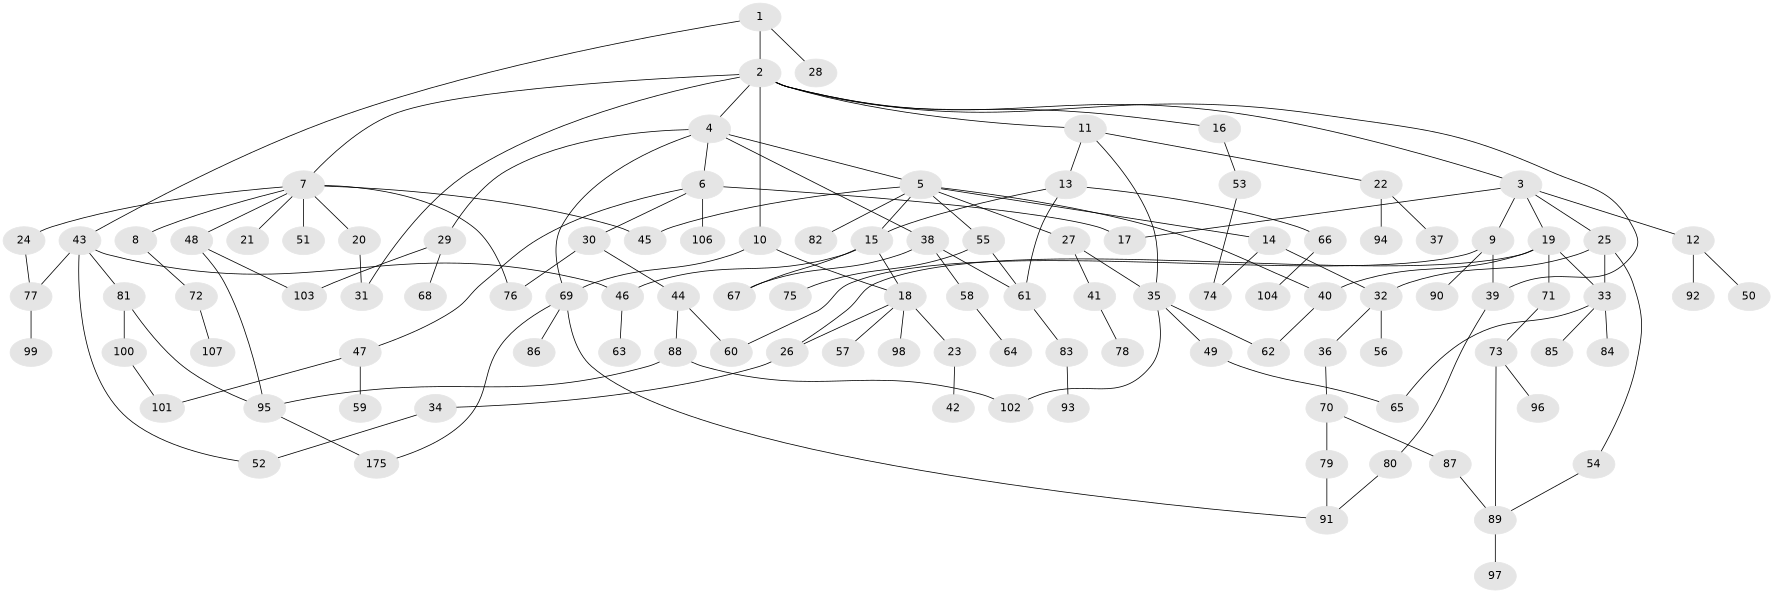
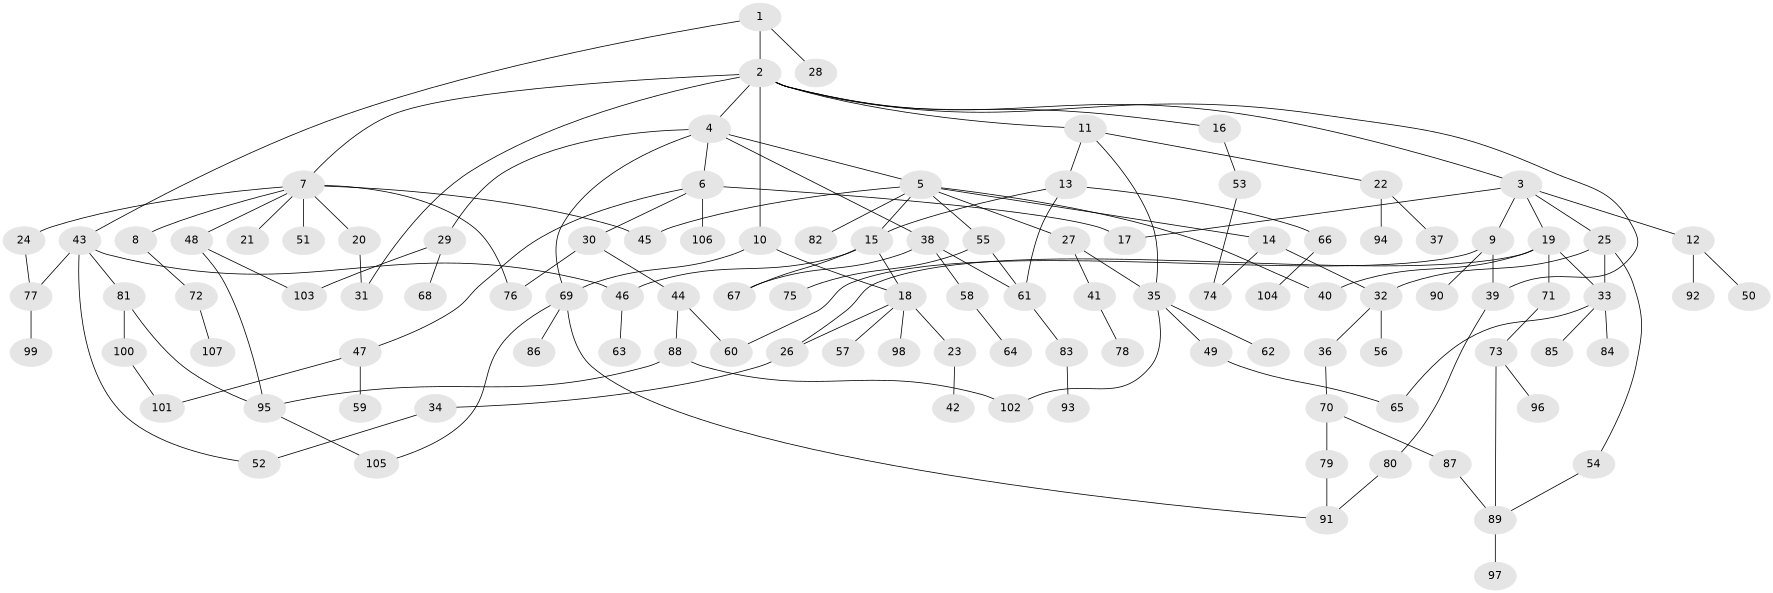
edge "40" -- "62": removed
node "175": label "175" -> "105"
